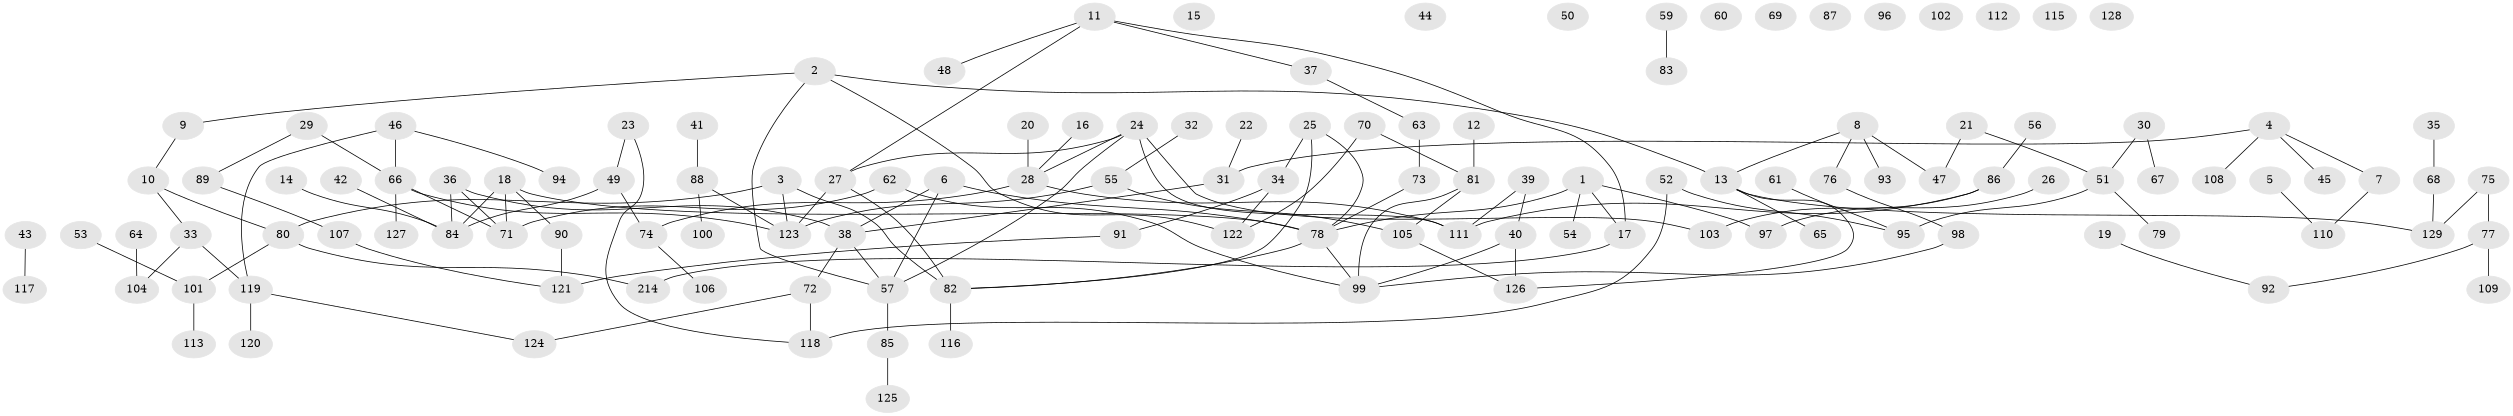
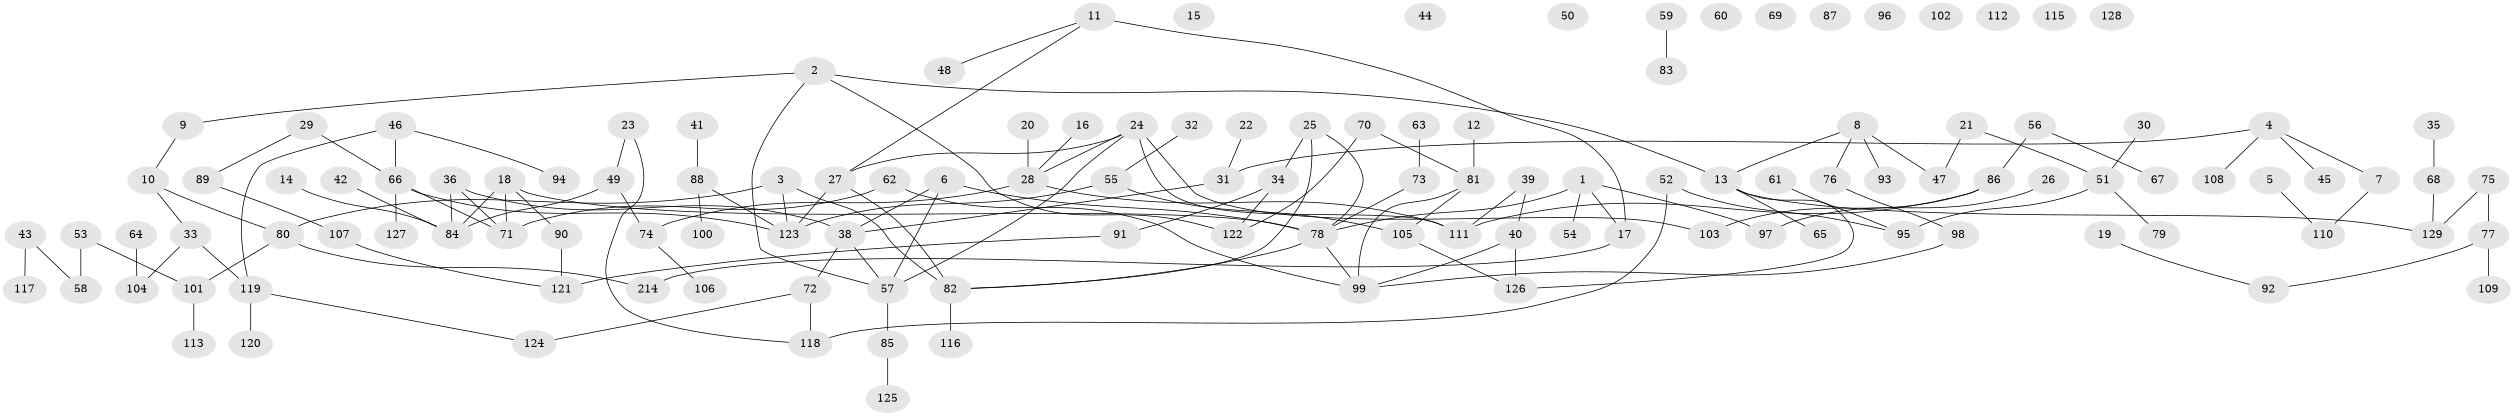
node "37": removed
edge "30" -- "67": now "56" -- "67"
node "58": added
